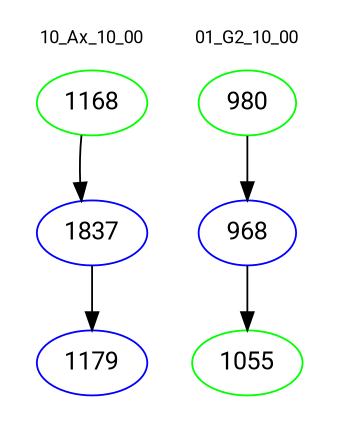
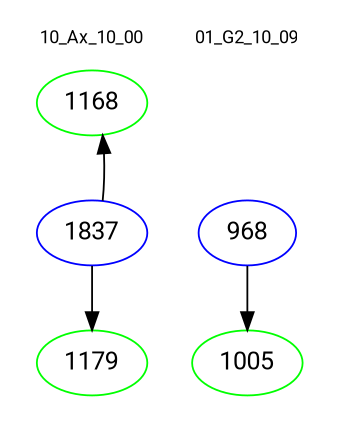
cluster "01_G2_10_00": label "01_G2_10_00" -> "01_G2_10_09"
node "980": removed
edge "1168" -> "1837": reversed
node "1179": color blue -> green
node "1055": label "1055" -> "1005"
